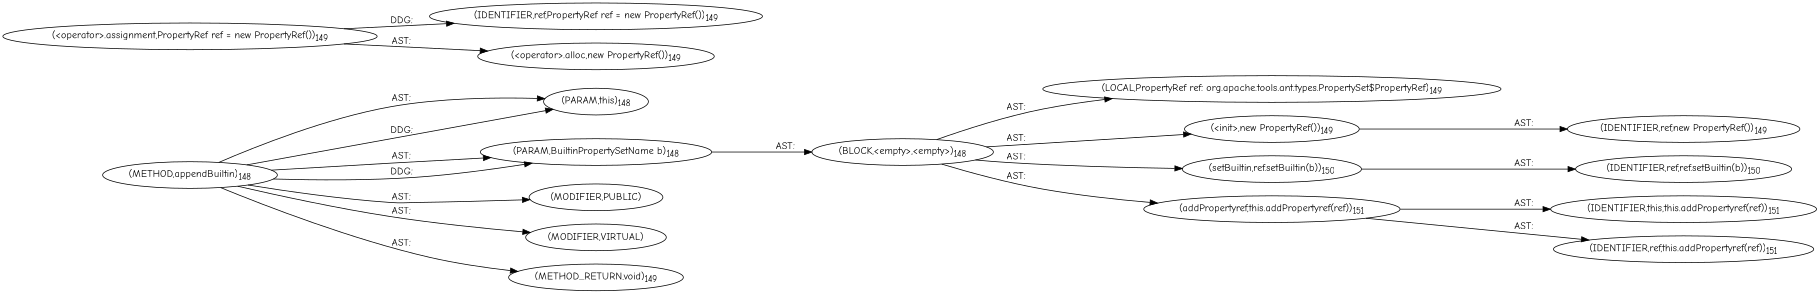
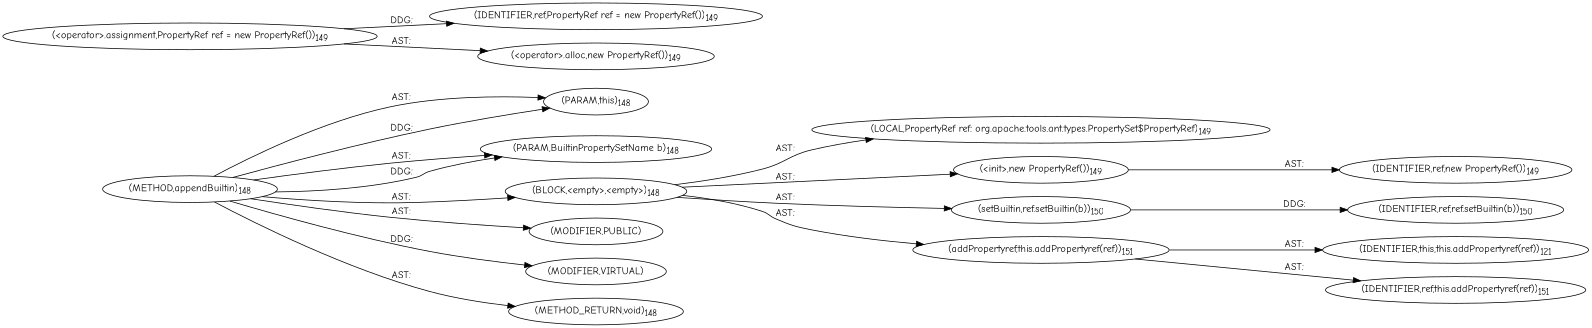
edge "(PARAM,BuiltinPropertySetName b)" -> "(BLOCK,<empty>,<empty>)": now "(METHOD,appendBuiltin)" -> "(BLOCK,<empty>,<empty>)"
edge "(setBuiltin,ref.setBuiltin(b))" -> "(IDENTIFIER,ref,ref.setBuiltin(b))": label "AST: " -> "DDG: "
node "(IDENTIFIER,this,this.addPropertyref(ref))": text "151" -> "121"
edge "(METHOD,appendBuiltin)" -> "(MODIFIER,VIRTUAL)": label "AST: " -> "DDG: "
node "(METHOD_RETURN,void)": text "149" -> "148"
